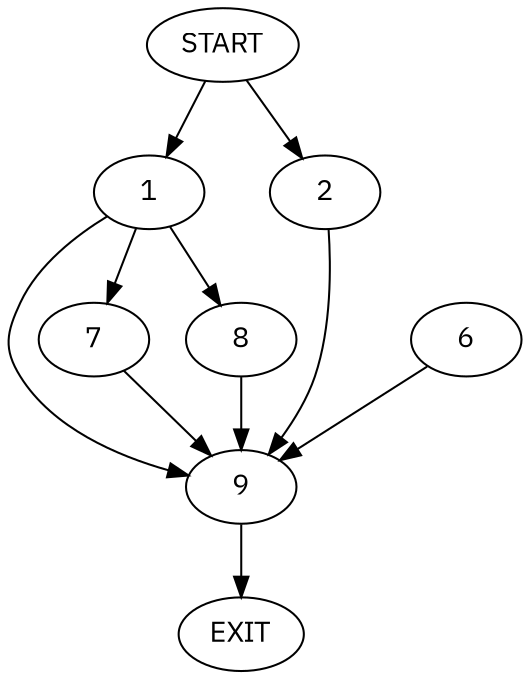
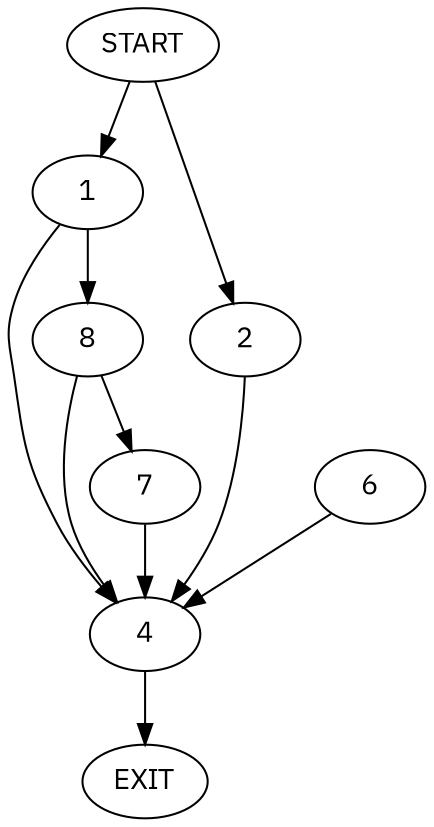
edge "1" -> "7": now "8" -> "7"
node "9": label "9" -> "4"
